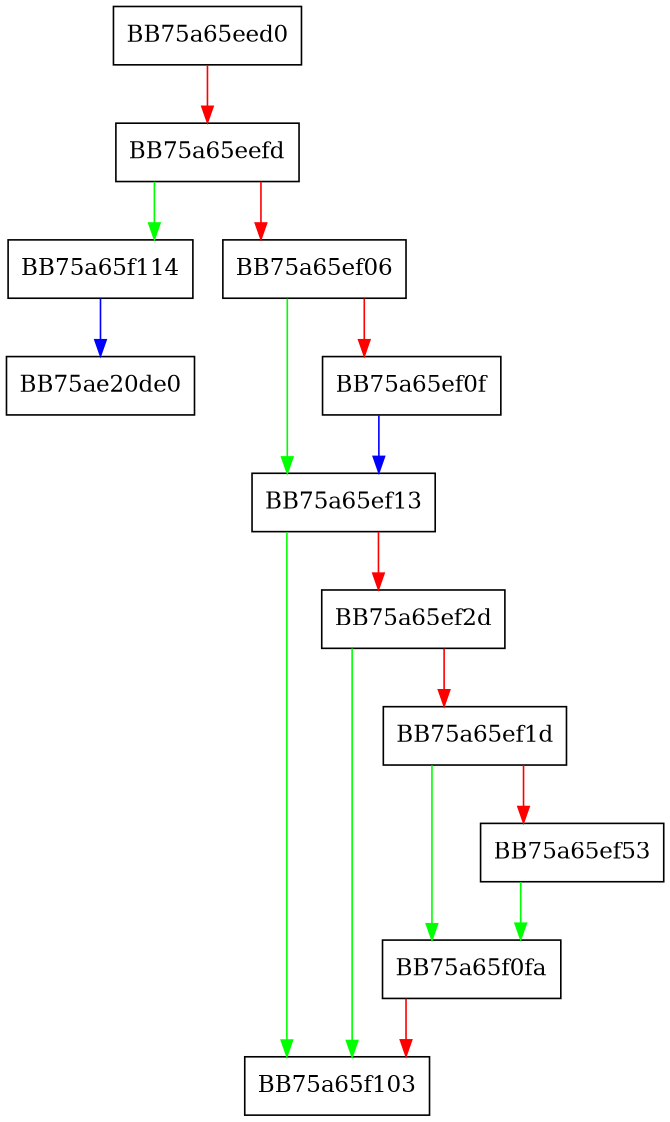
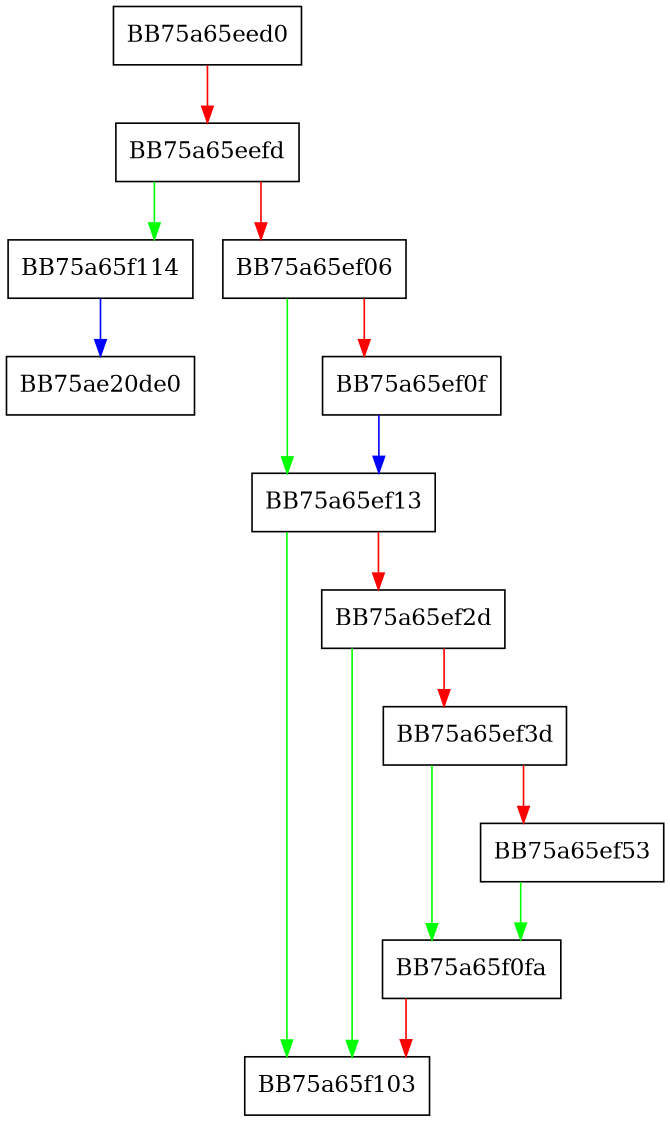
node "BB75a65ef1d": label "BB75a65ef1d" -> "BB75a65ef3d"
